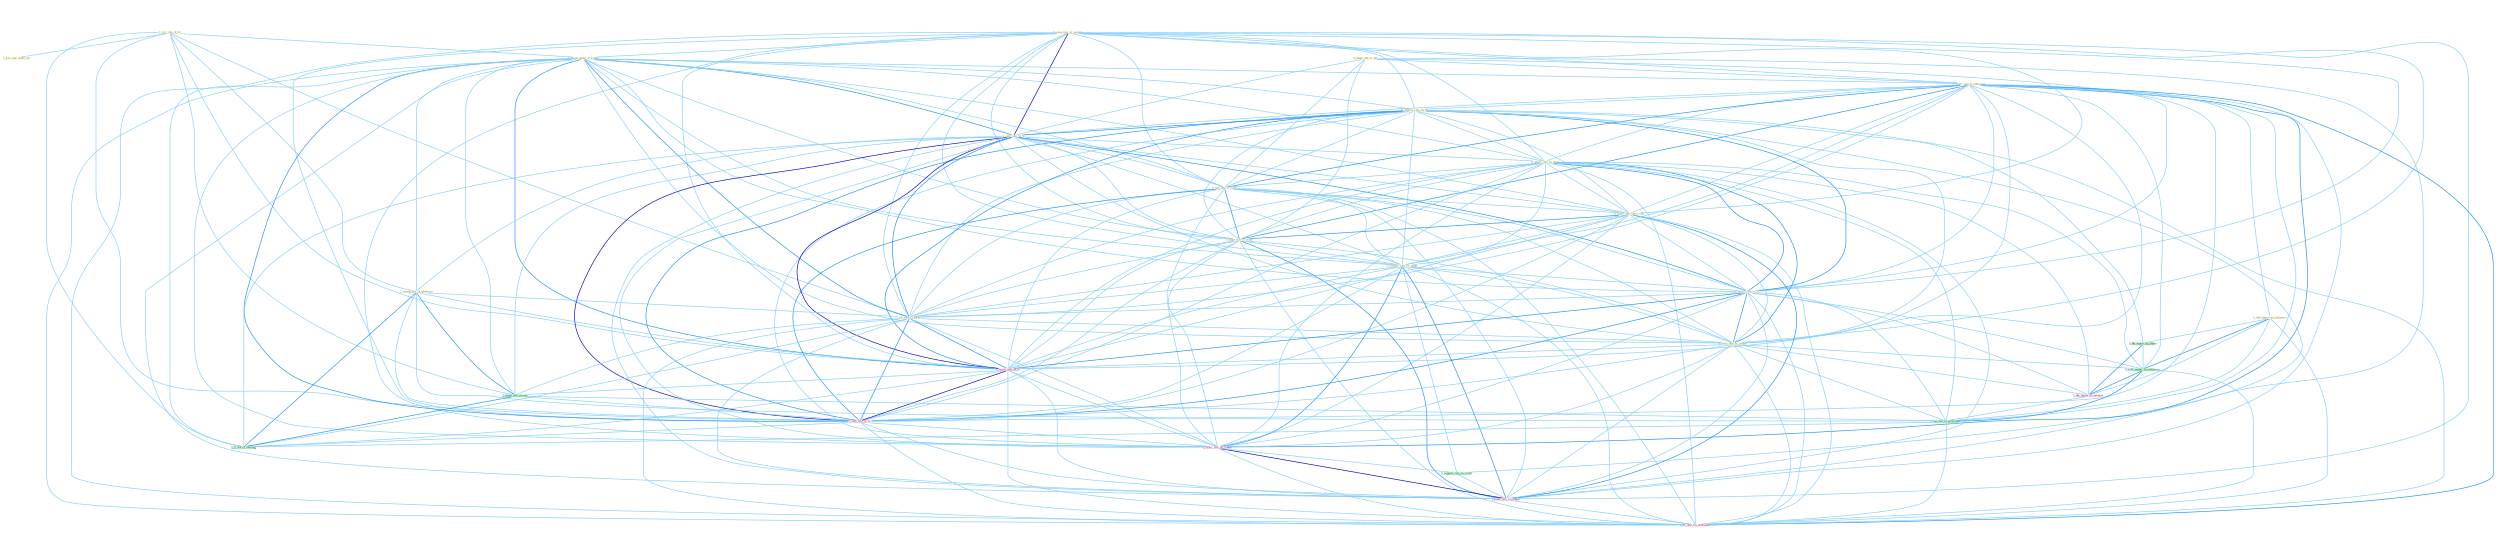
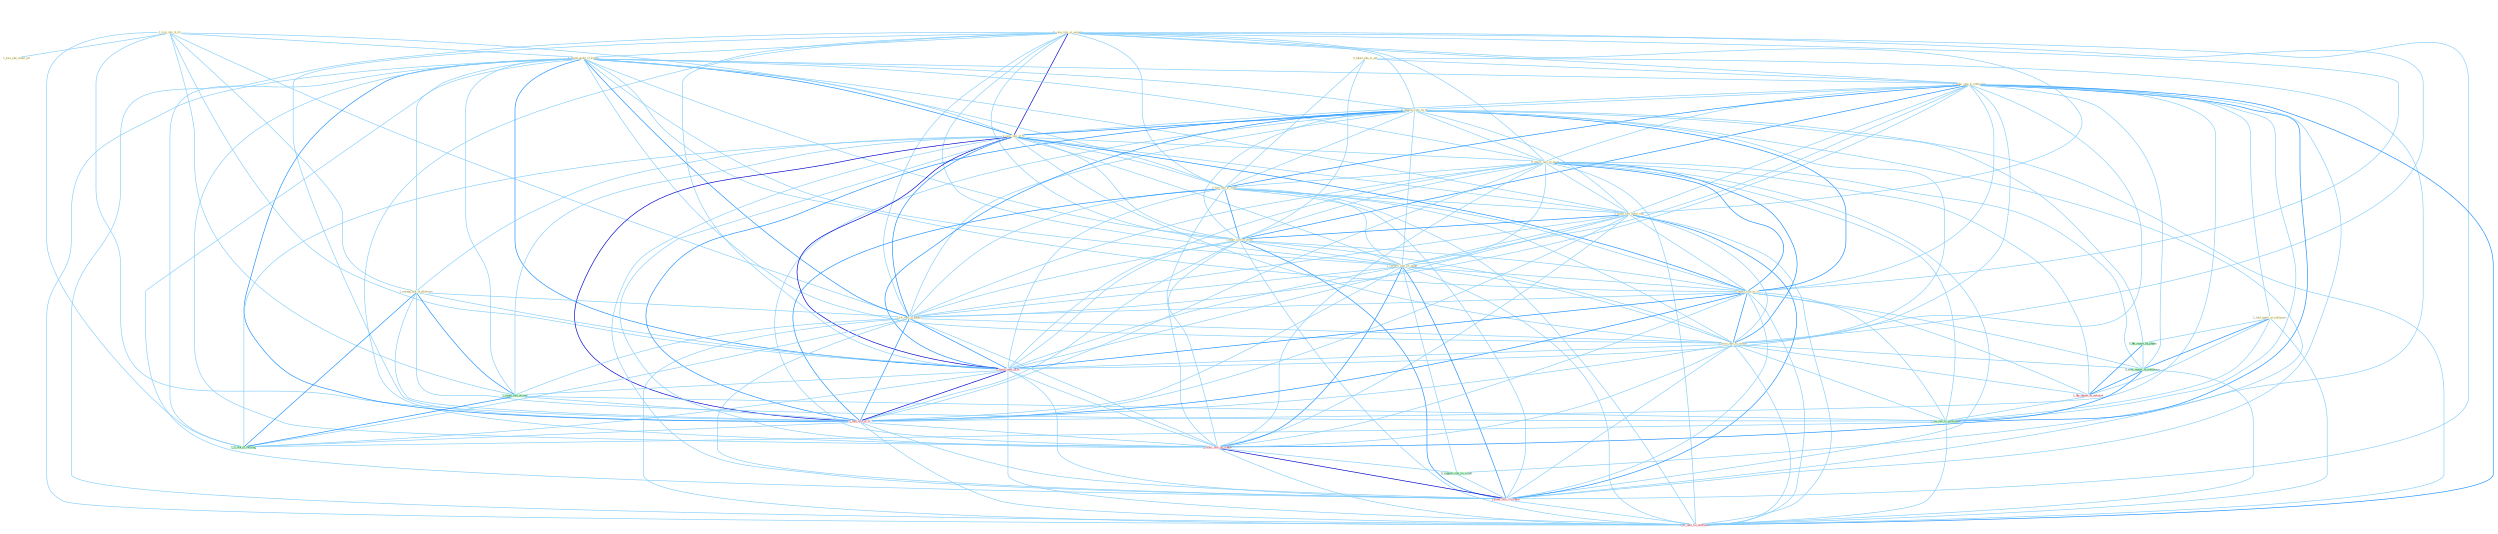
edge "0_taken_role_in_aid" -- "0_boost_rate_to_%": now "0_lower_rate_in_effort" -- "0_boost_rate_to_%"
edge "0_taken_role_in_aid" -- "1_carri_rate_of_%": now "1_turn_rule_of_citi" -- "1_carri_rate_of_%"
